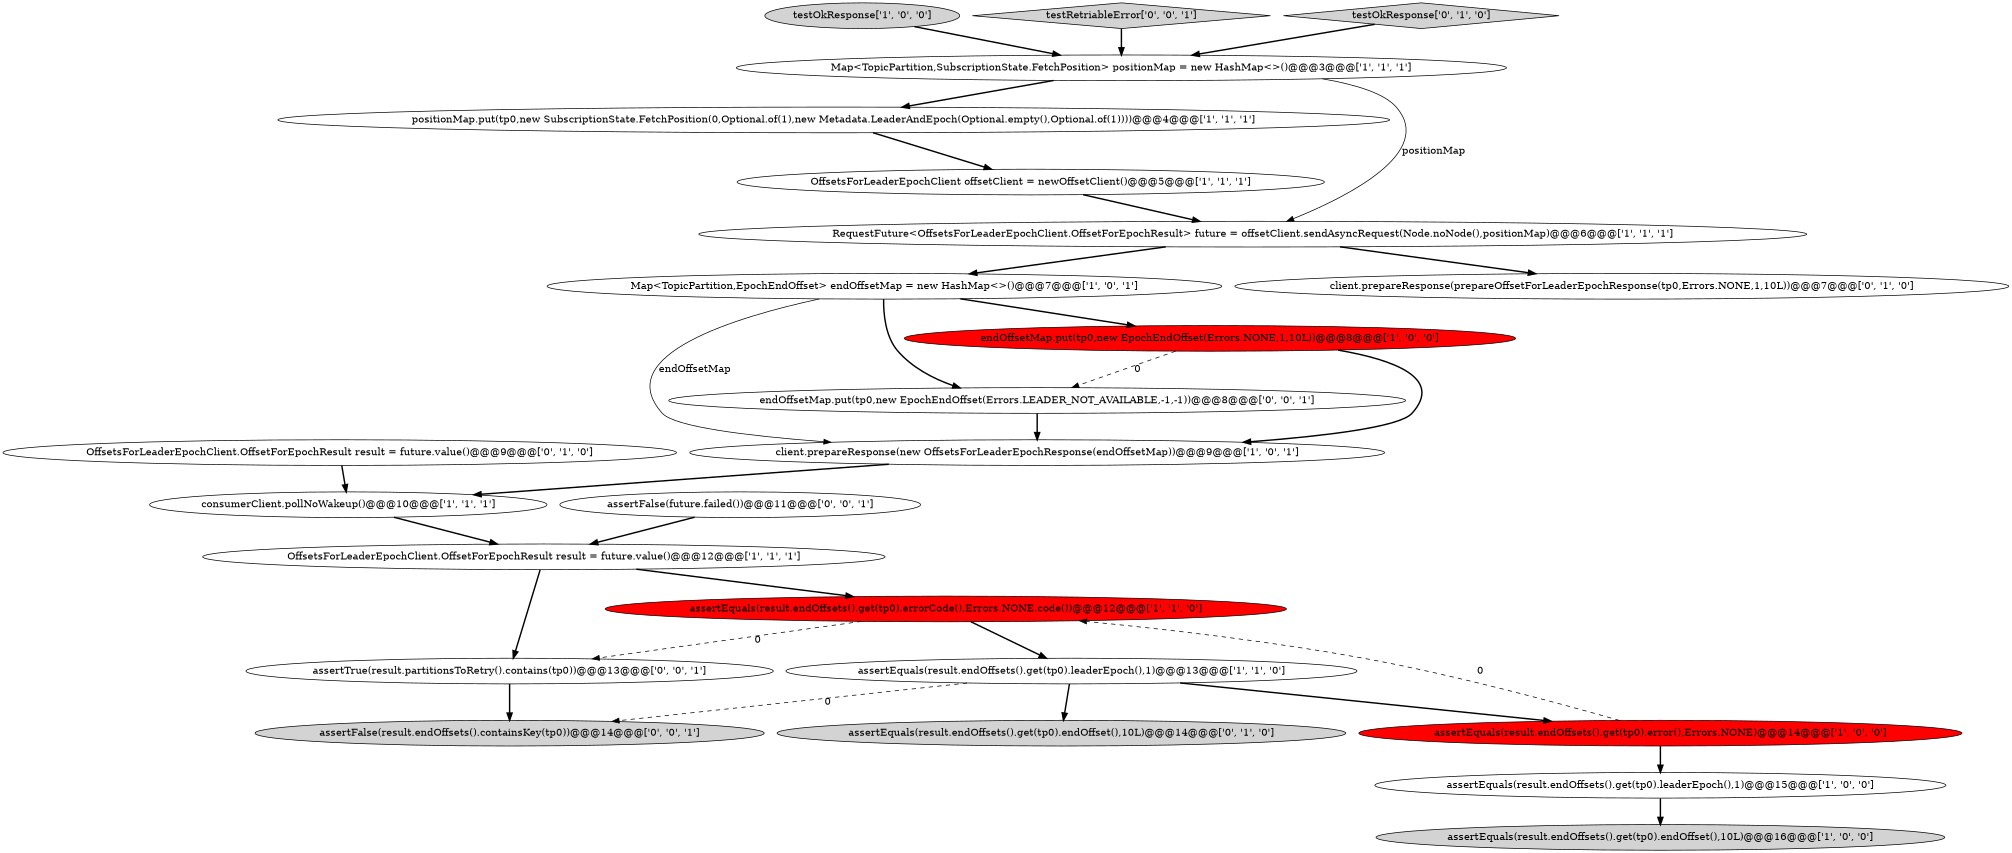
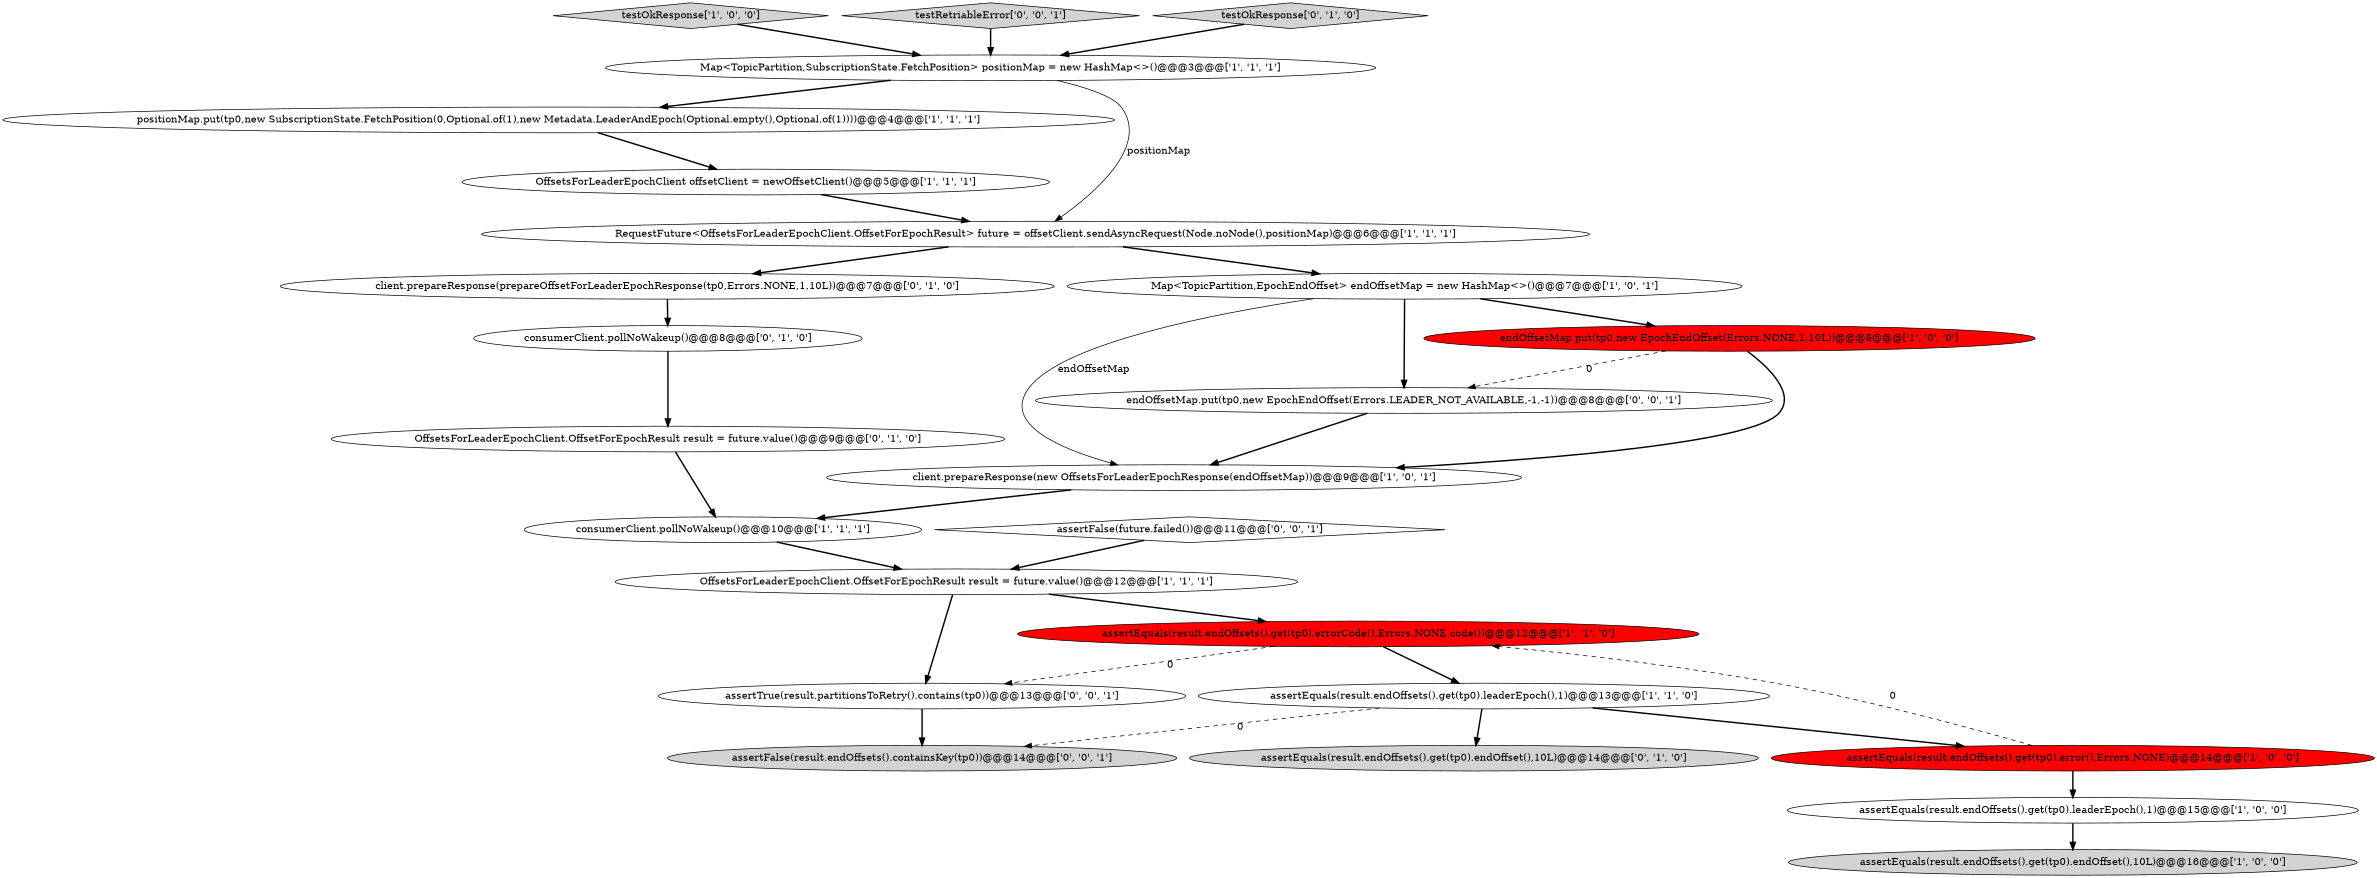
node "testOkResponse['1', '0', '0']": shape ellipse -> diamond
node "consumerClient.pollNoWakeup()@@@8@@@['0', '1', '0']": added
node "assertFalse(future.failed())@@@11@@@['0', '0', '1']": shape ellipse -> diamond
